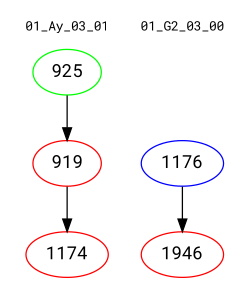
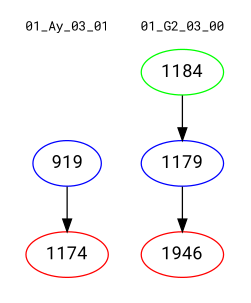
node "925": removed
node "1184": added
node "919": color red -> blue
node "1176": label "1176" -> "1179"
